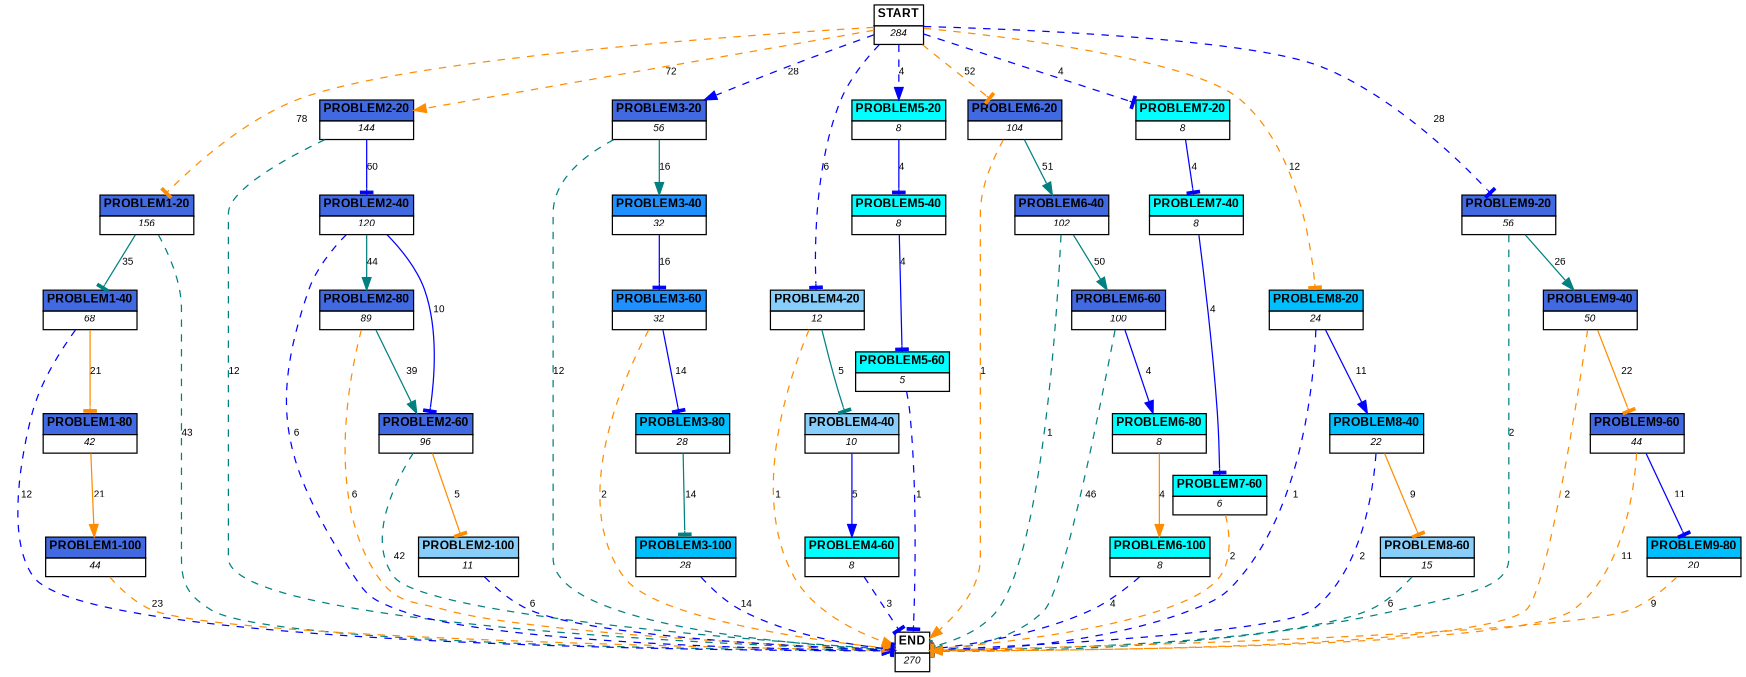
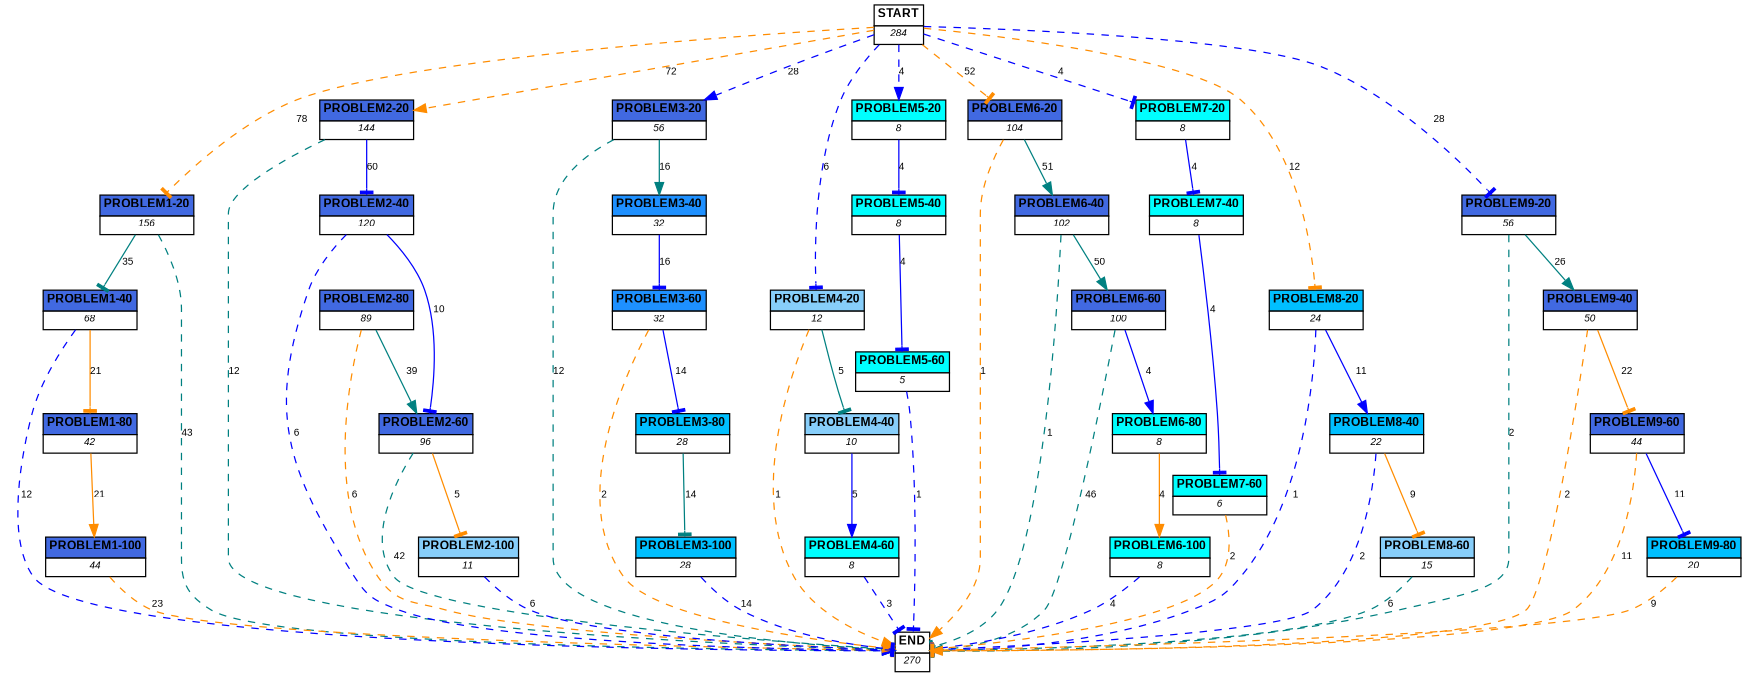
edge "PROBLEM2-40" -> "PROBLEM2-80": removed, label "44"
